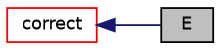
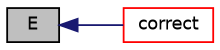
edge "E" -> "correct": reversed
